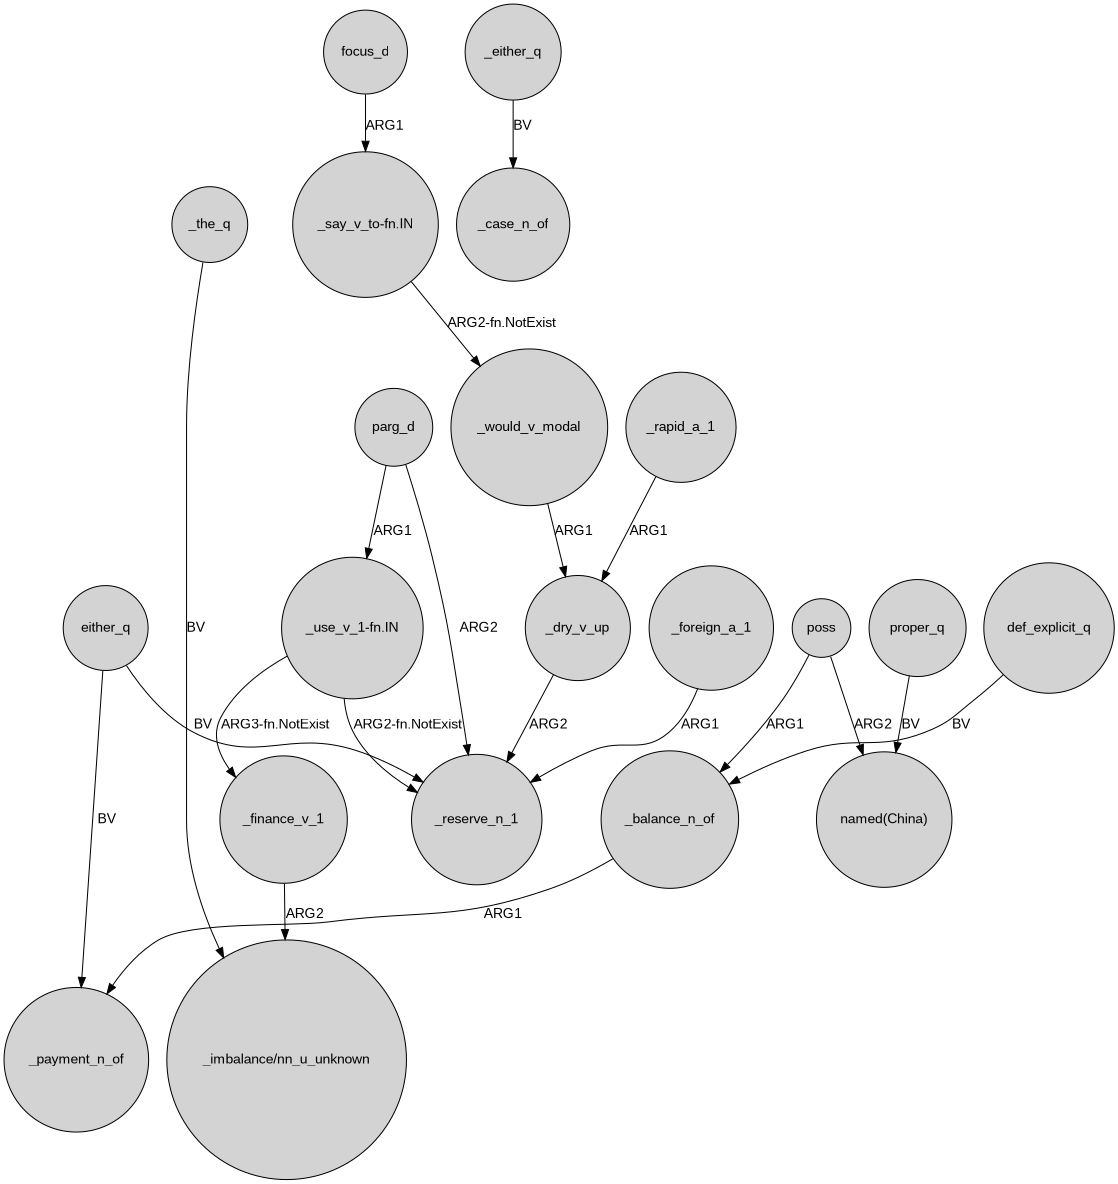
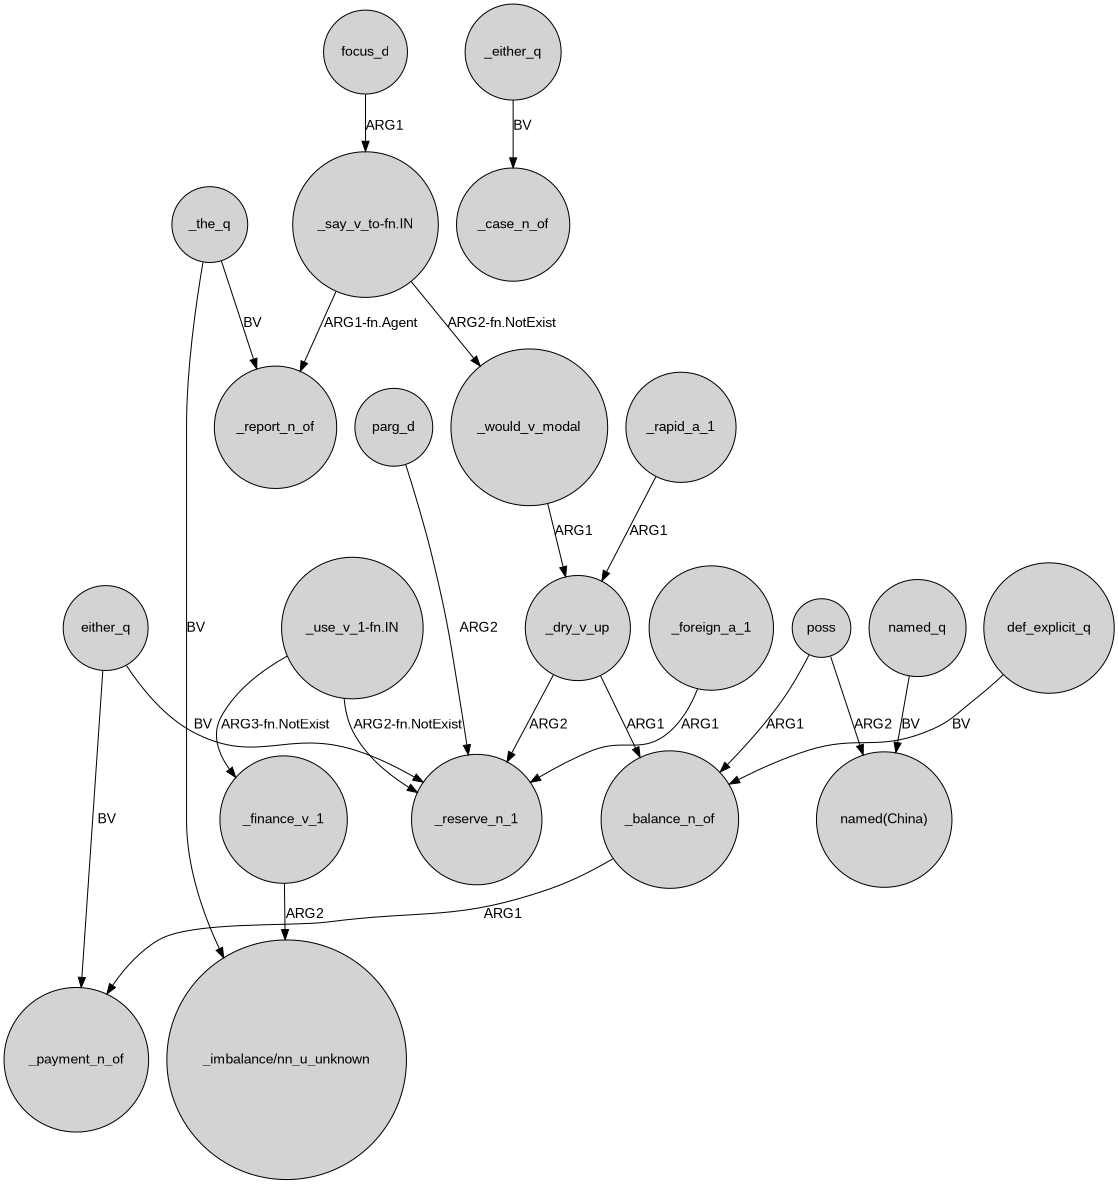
node "_report_n_of": added
edge "parg_d" -> "_use_v_1-fn.IN": removed, label "ARG1"
node "proper_q": label "proper_q" -> "named_q"
edge "_dry_v_up" -> "_balance_n_of": added, label "ARG1"
